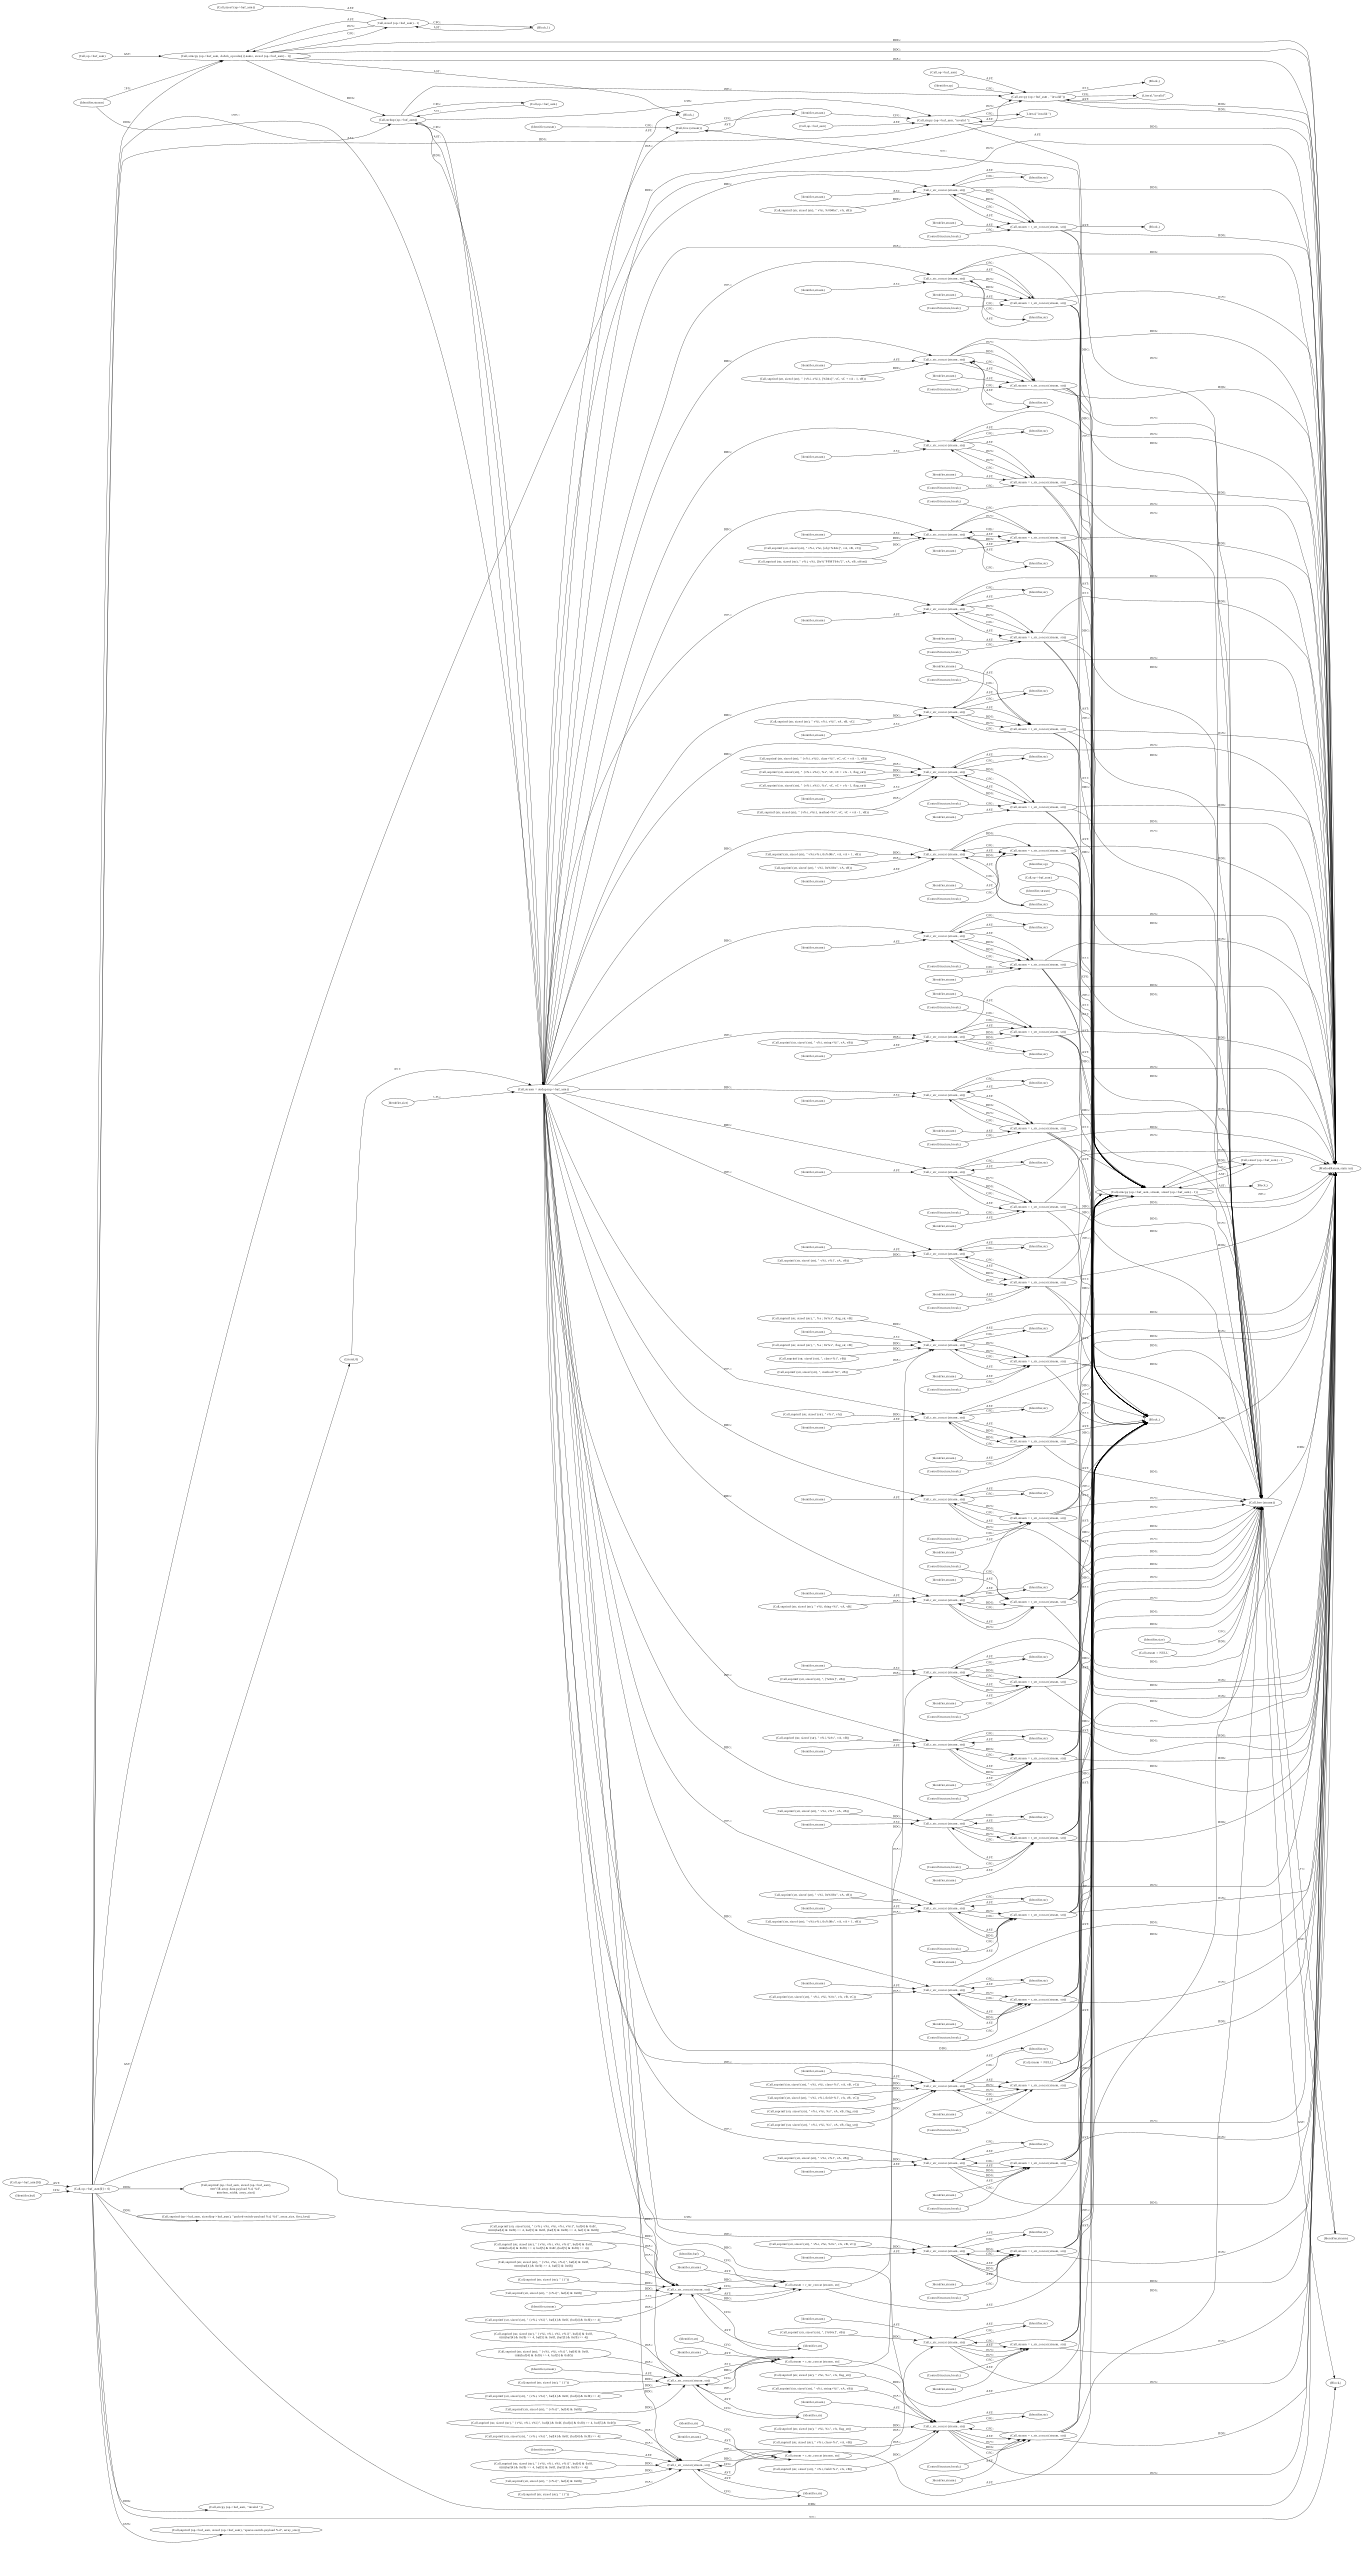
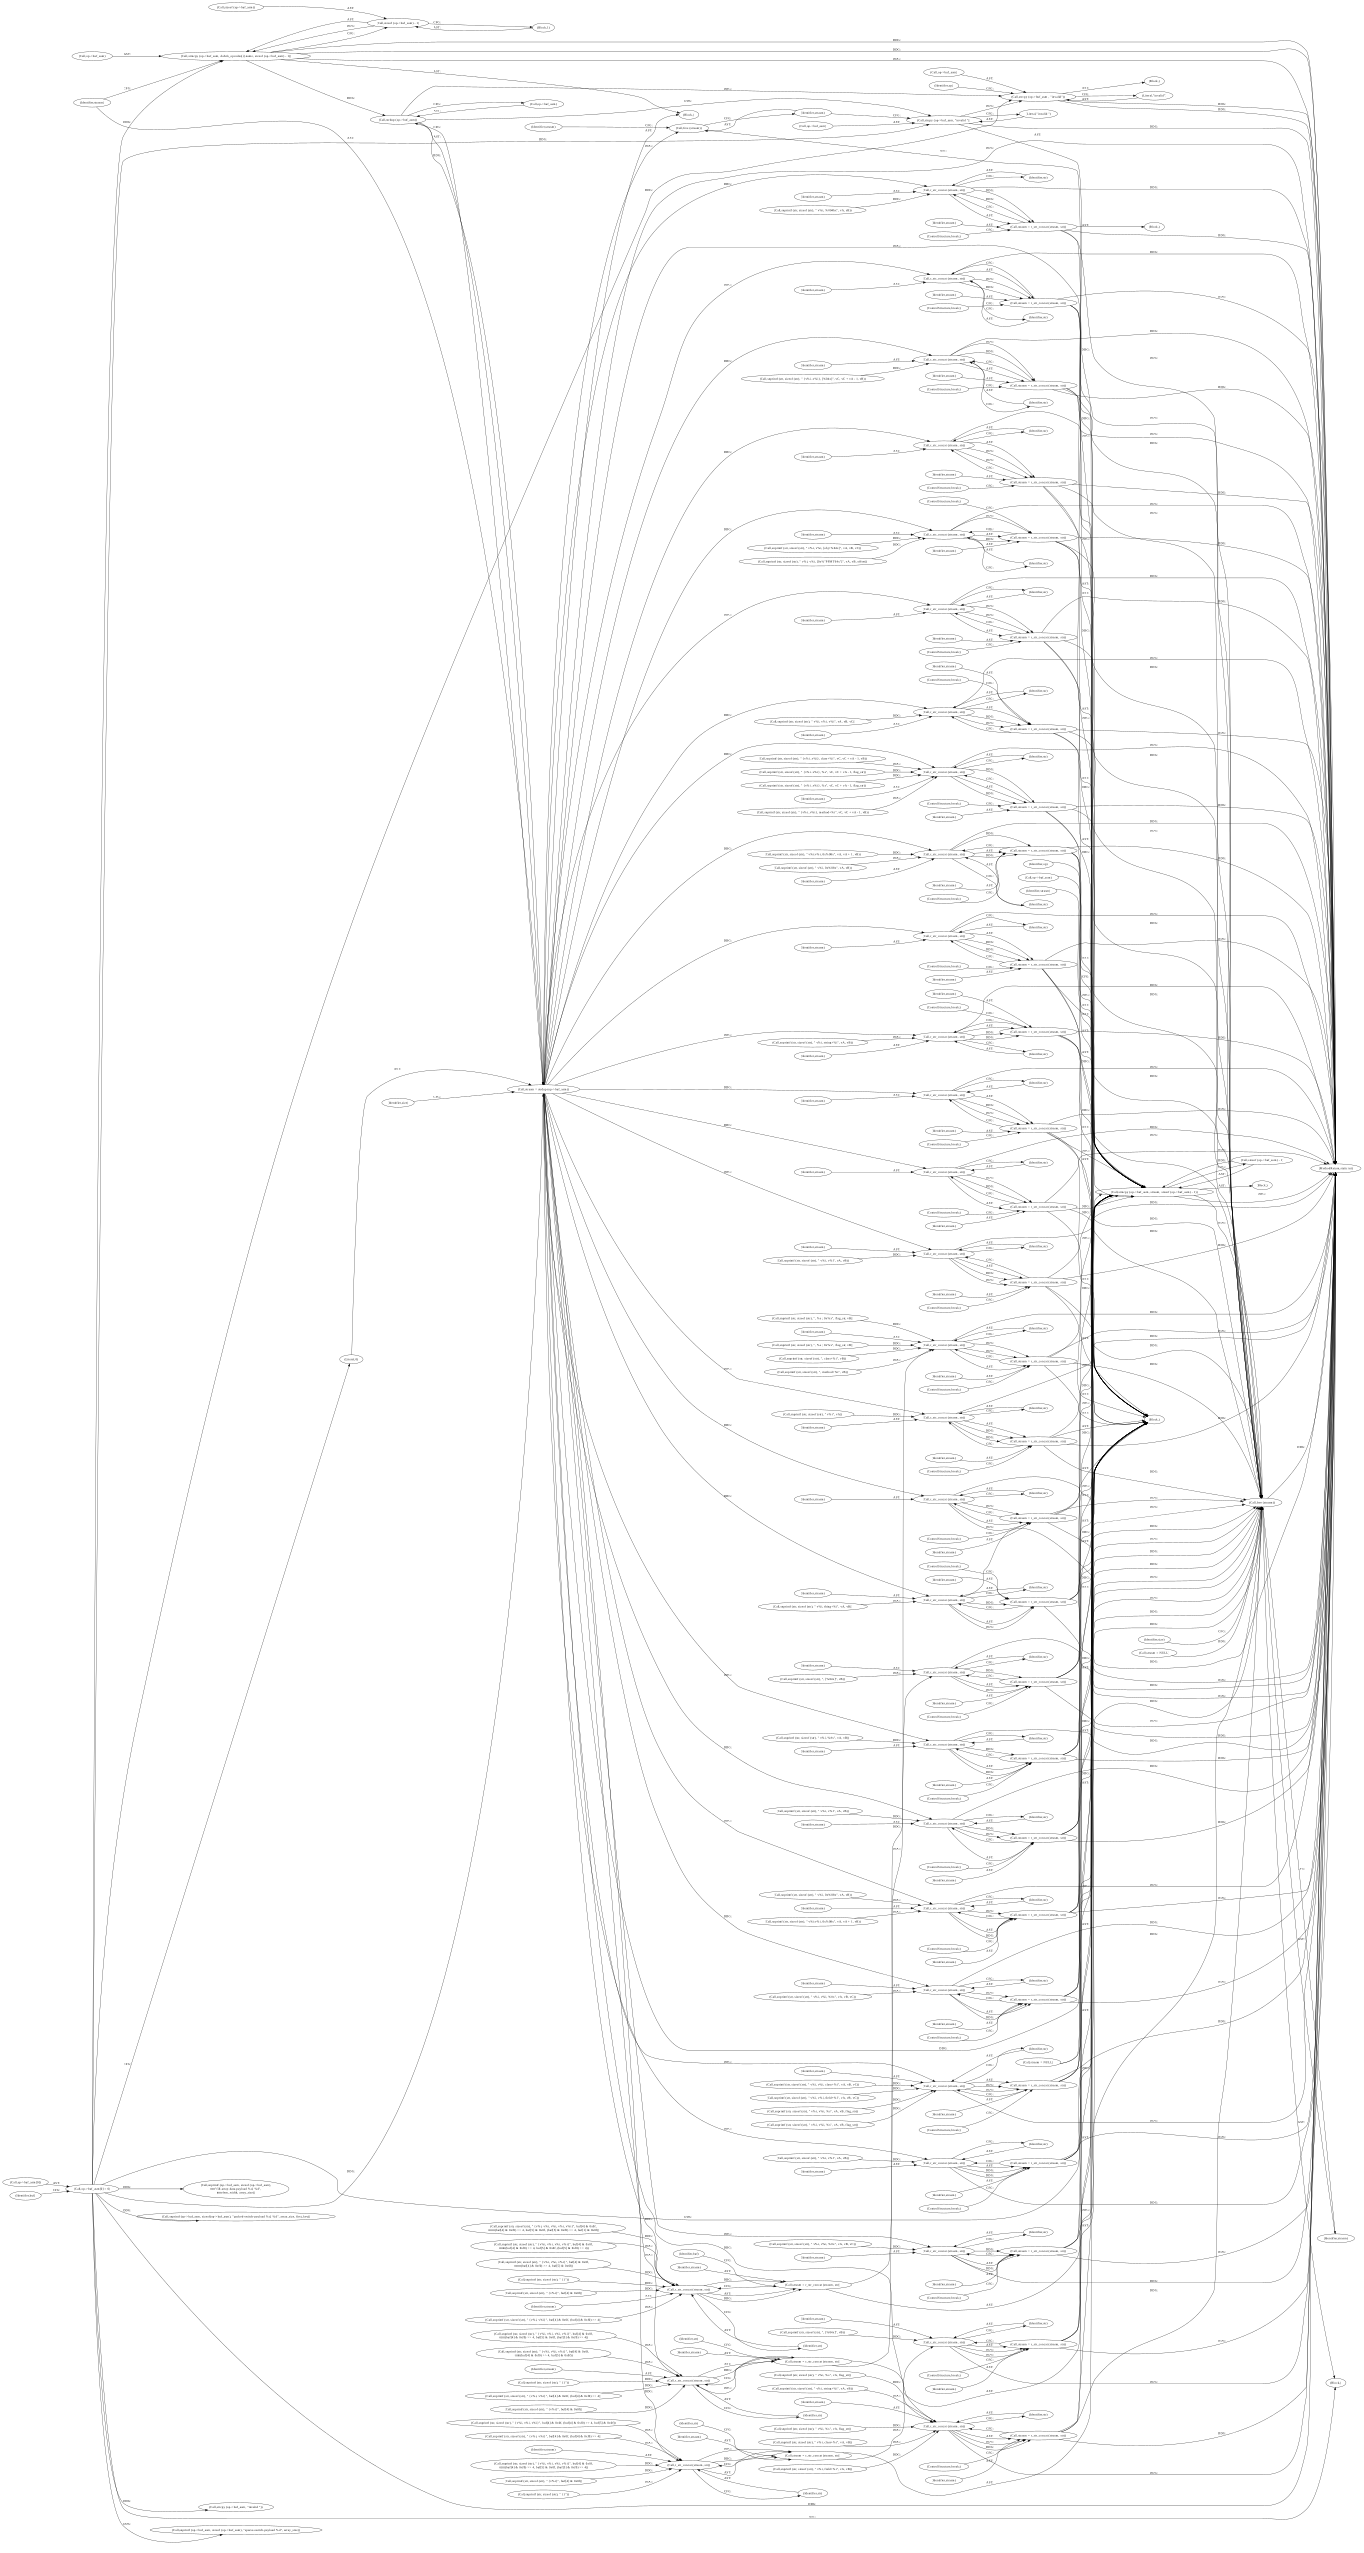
edge "(Call,op->buf_asm[0] = 0)" -> "(Call,strdup (op->buf_asm))": now "(Call,op->buf_asm[0] = 0)" -> "(Call,strasm = strdup (op->buf_asm))"
edge "(Call,op->buf_asm[0] = 0)" -> "(Literal,0)": label "AST: " -> "CFG: "
